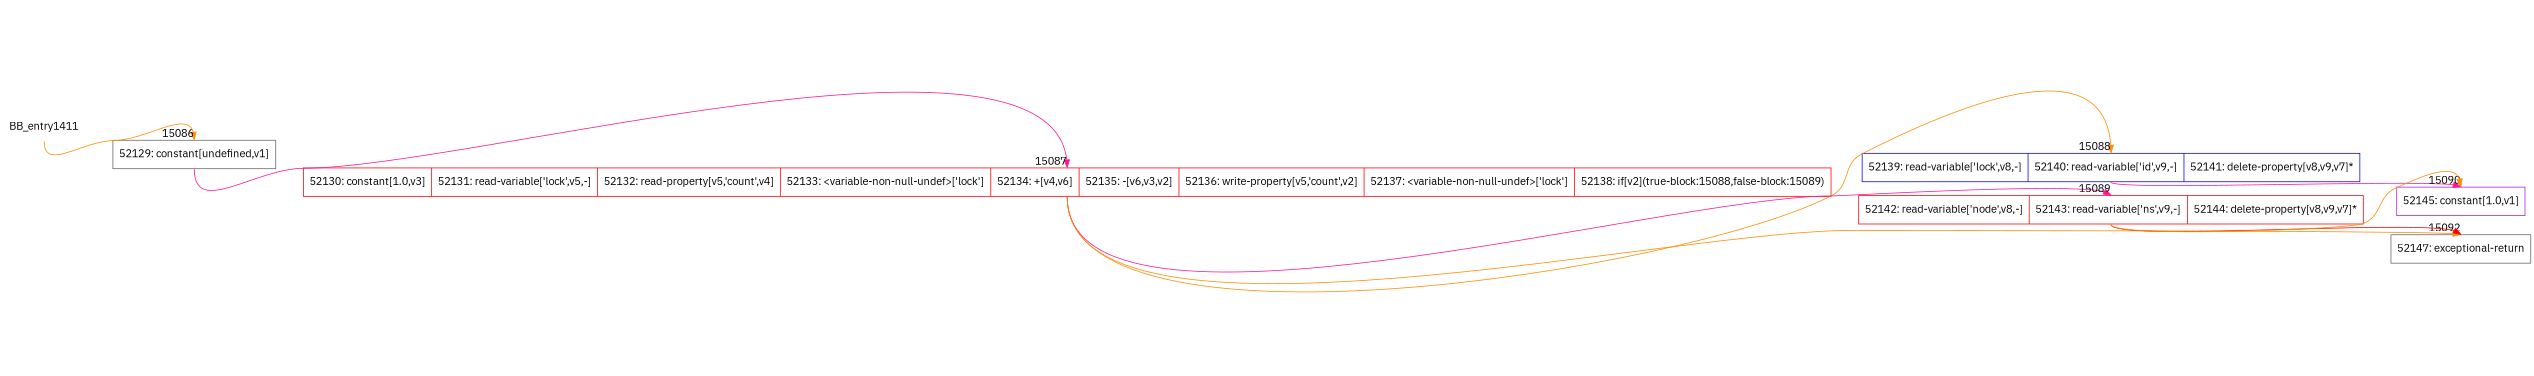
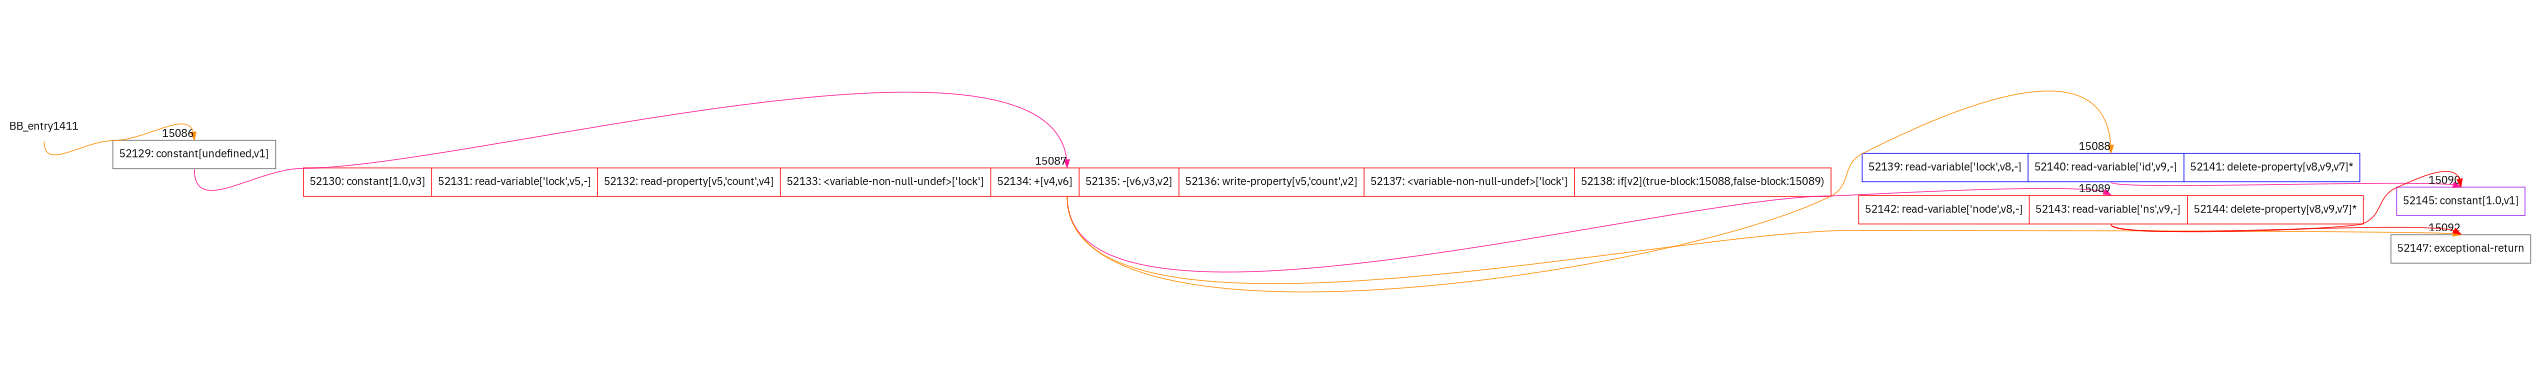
edge "52142: read-variable['node',v8,-]" -> "52145: constant[1.0,v1]": color darkorange -> red
